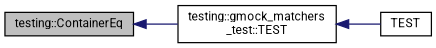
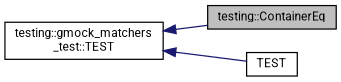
edge "testing::gmock_matchers _test::TEST" -> "testing::ContainerEq": reversed
